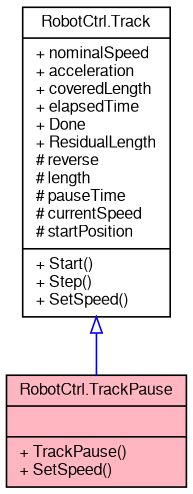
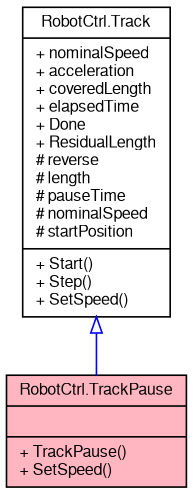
node "RobotCtrl.Track": text "# currentSpeed" -> "# nominalSpeed"
